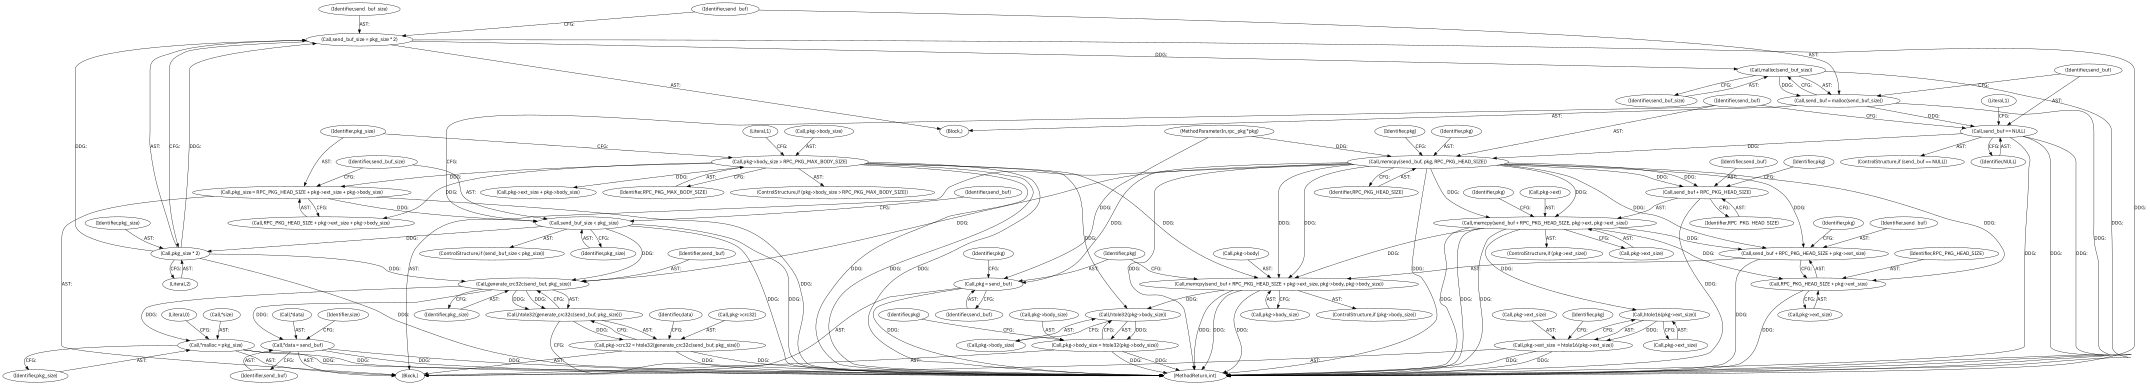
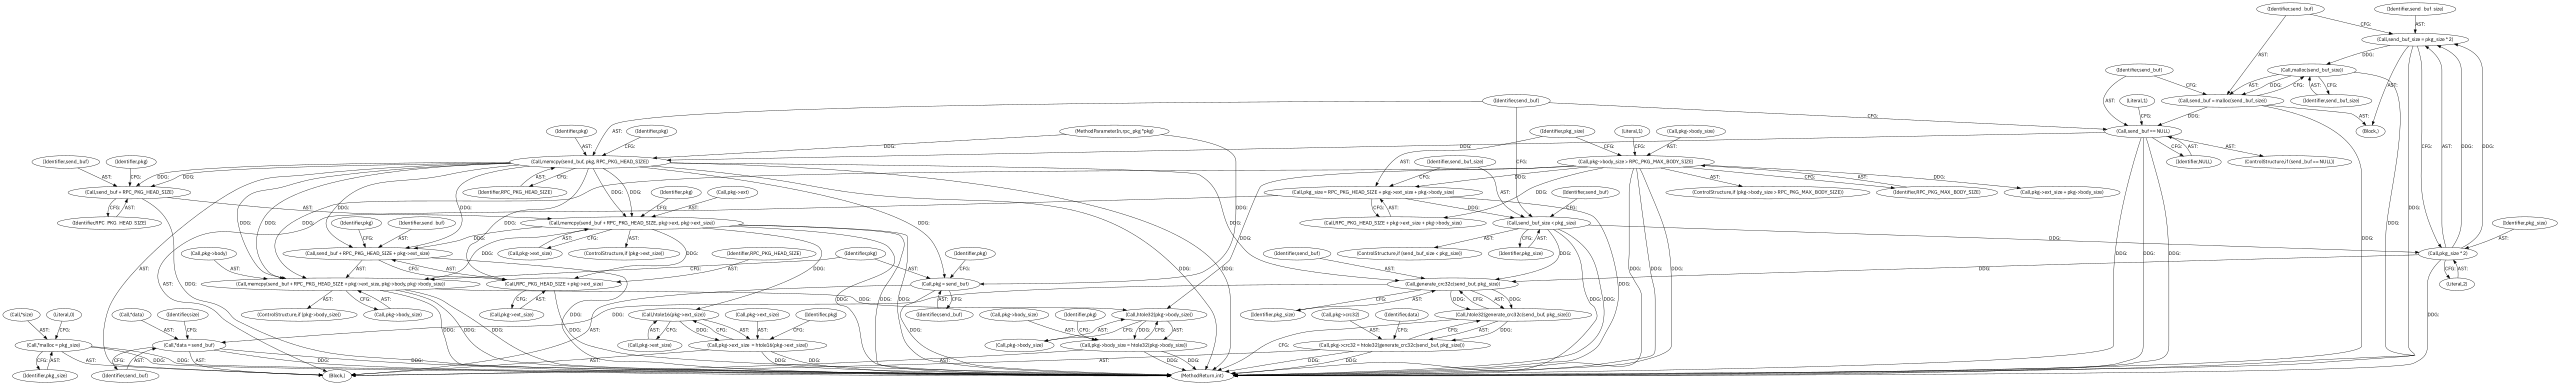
edge "(Call,generate_crc32c(send_buf, pkg_size))" -> "(Call,*malloc = pkg_size)": removed, label "DDG:"
